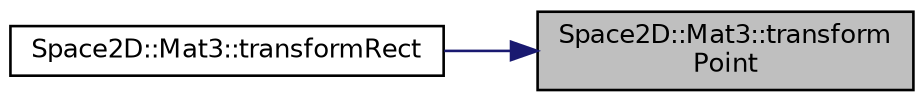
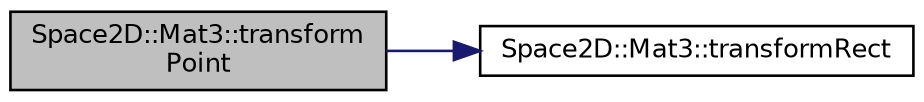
edge "Space2D::Mat3::transformRect" -> "Space2D::Mat3::transform Point": reversed
